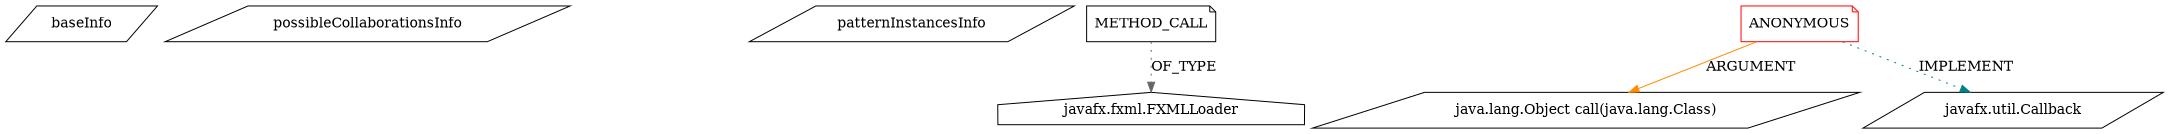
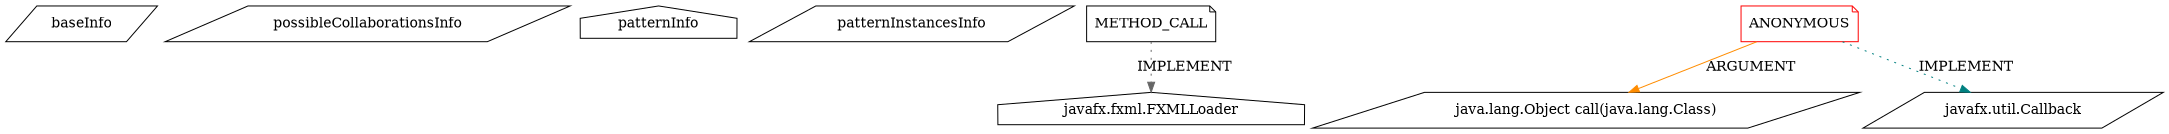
node "patternInfo": added
edge "METHOD_CALL" -> "javafx.fxml.FXMLLoader": label "OF_TYPE" -> "IMPLEMENT"
